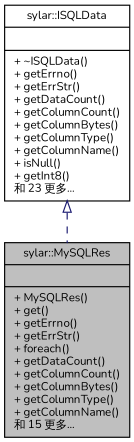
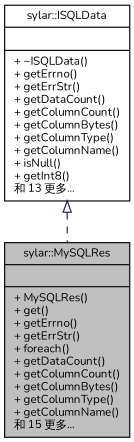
node "sylar::ISQLData": text "和 23 更多..." -> "和 13 更多..."
